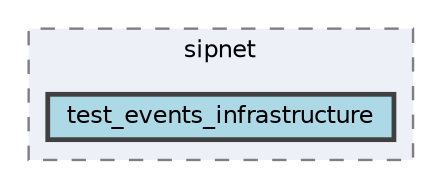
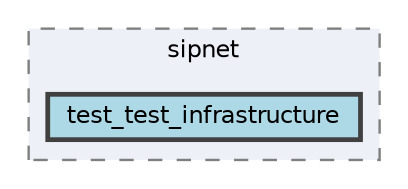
node "test_events_infrastructure": label "test_events_infrastructure" -> "test_test_infrastructure"
